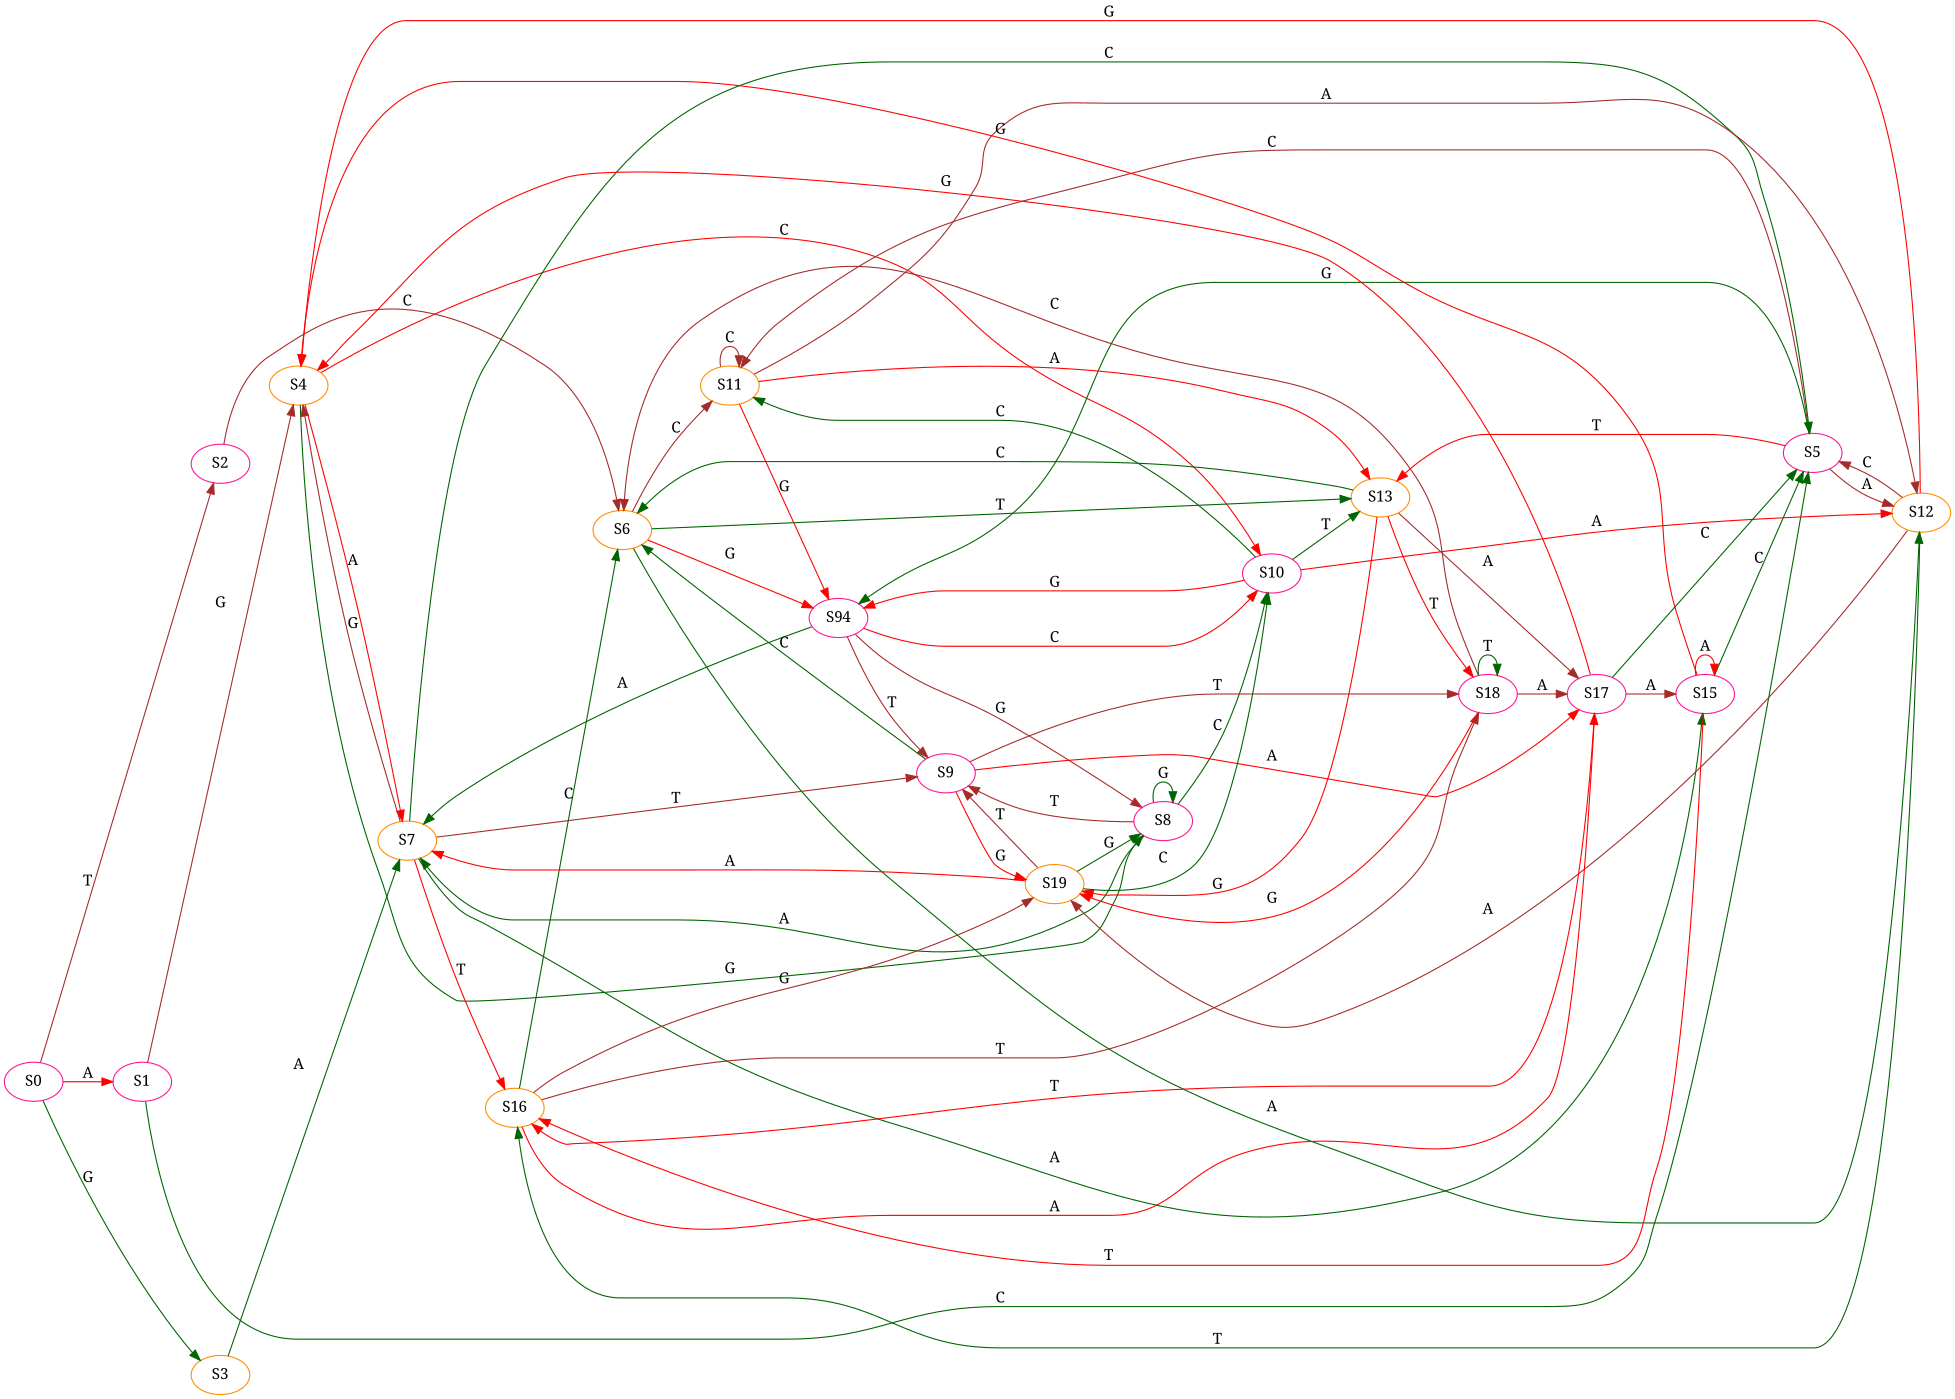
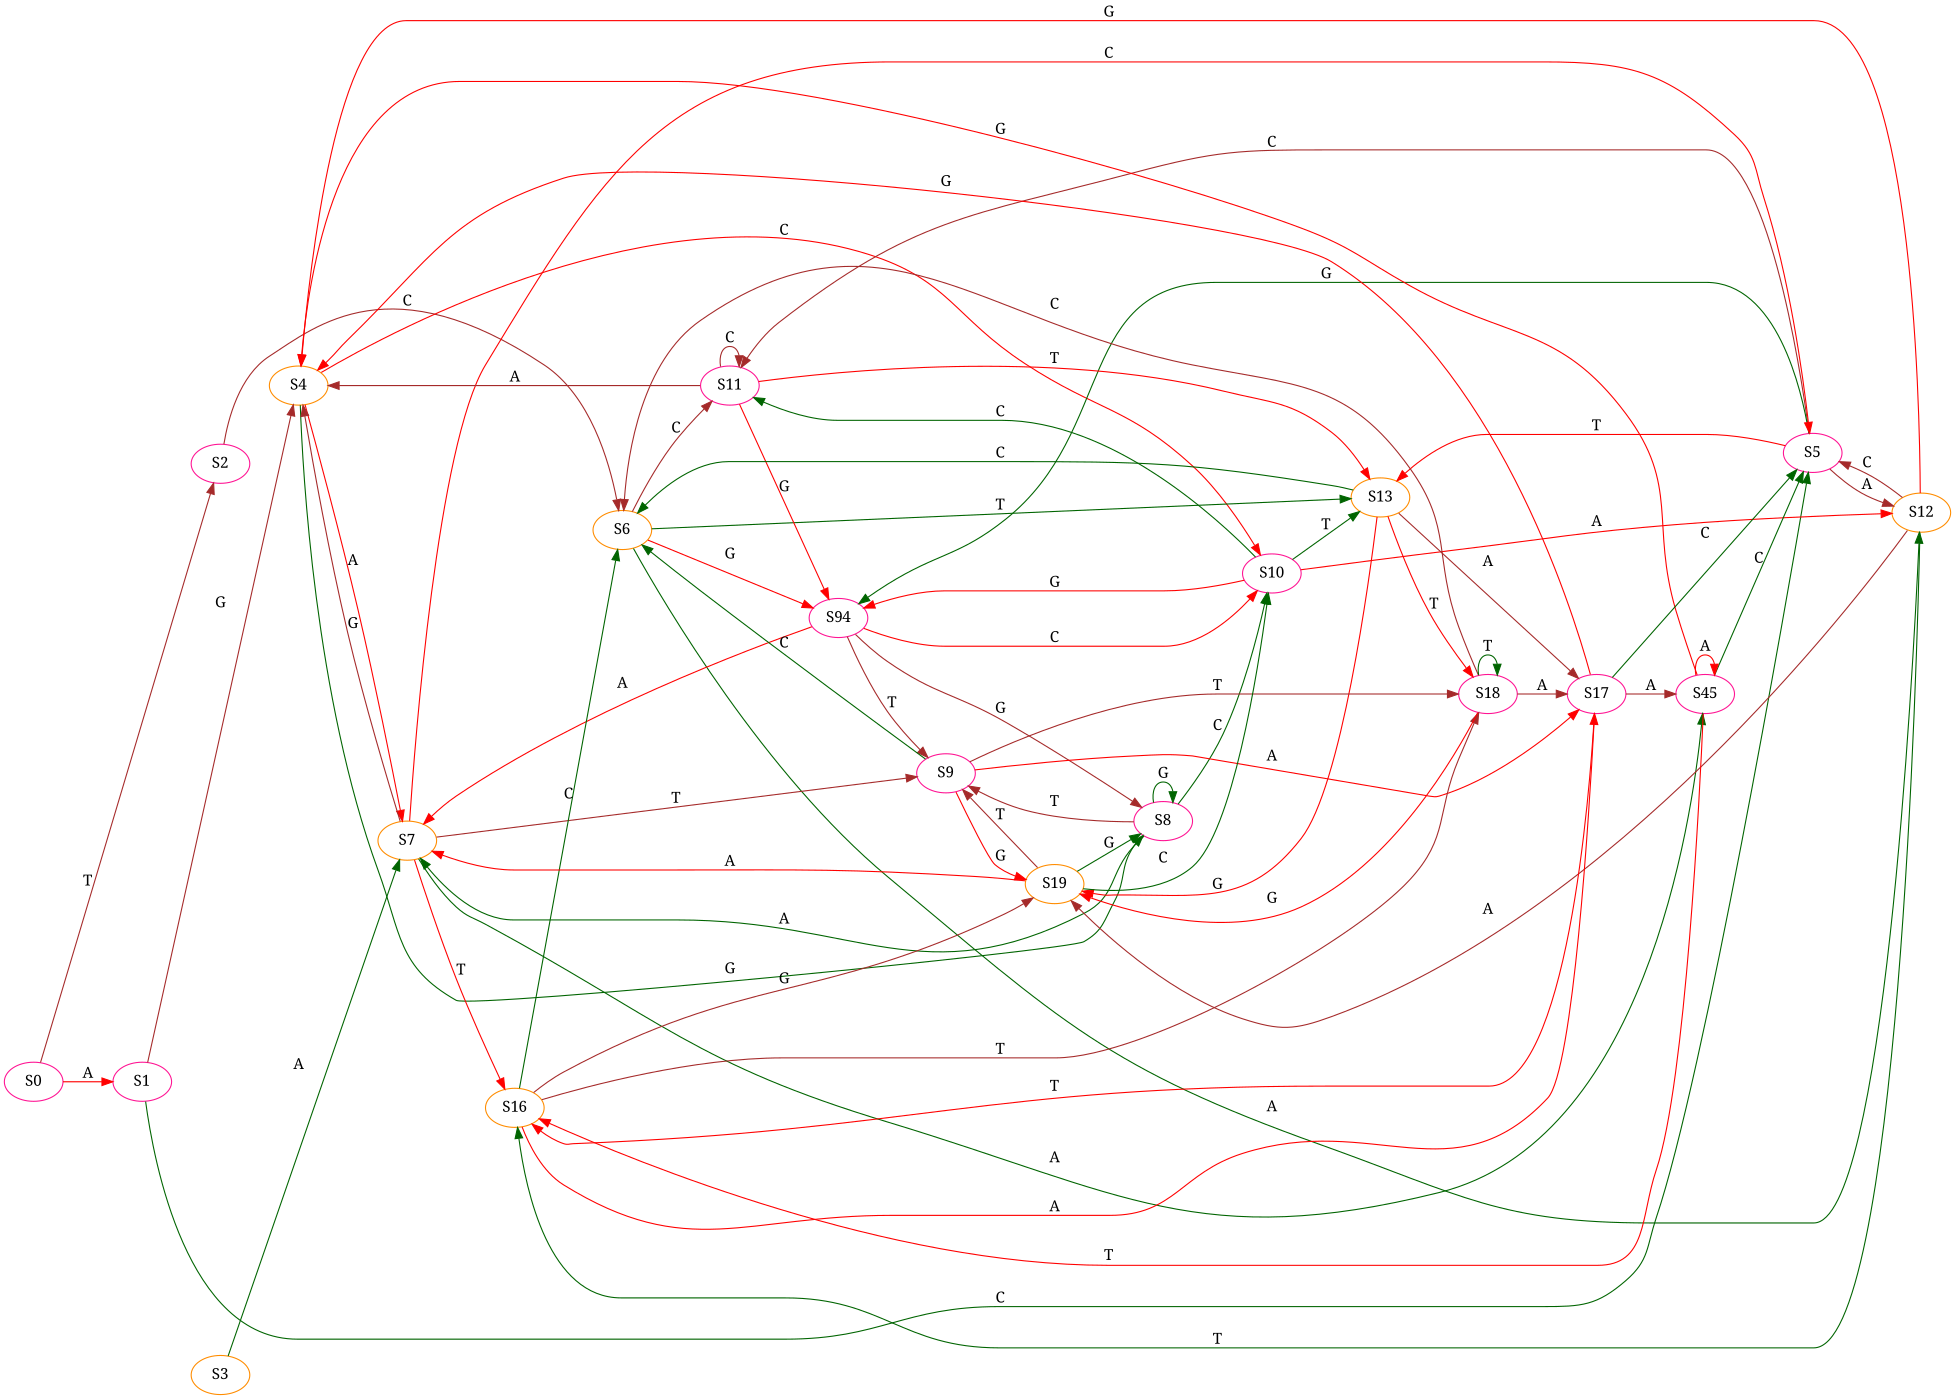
edge "S7" -> "S5": color darkgreen -> red
edge "S11" -> "S12": now "S11" -> "S4"
edge "S11" -> "S13": label "A" -> "T"
node "S11": color darkorange -> deeppink
node "S15": label "S15" -> "S45"
edge "S94" -> "S7": color darkgreen -> red
edge "S0" -> "S3": removed, label "G"
